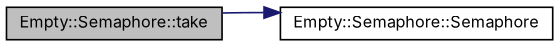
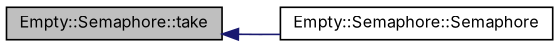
edge "Empty::Semaphore::take" -> "Empty::Semaphore::Semaphore": reversed
